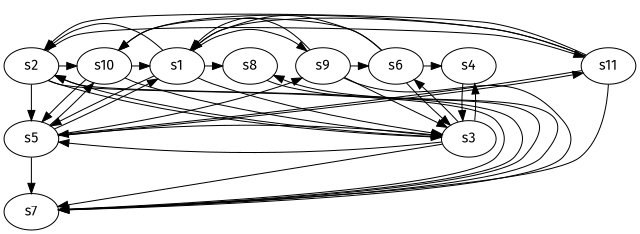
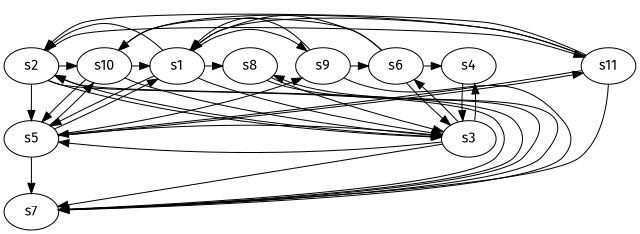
edge "s9" -> "s3": now "s8" -> "s3"
